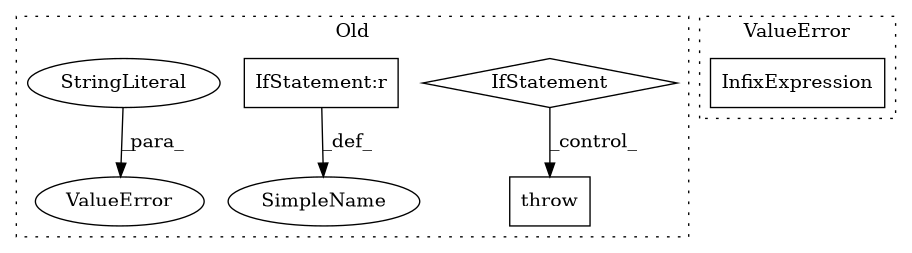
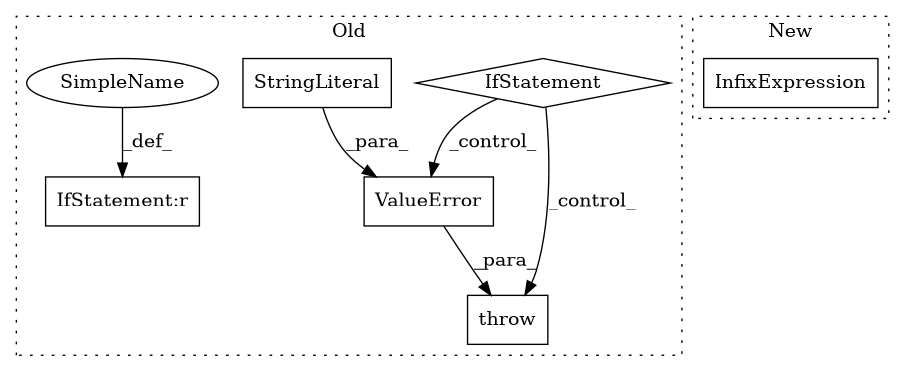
cluster "ValueError": label "ValueError" -> "New"
node "StringLiteral": shape ellipse -> box
edge "IfStatement" -> "ValueError": added, label "_control_"
edge "IfStatement:r" -> "SimpleName": reversed
node "ValueError": shape ellipse -> box
edge "ValueError" -> "throw": added, label "_para_"
